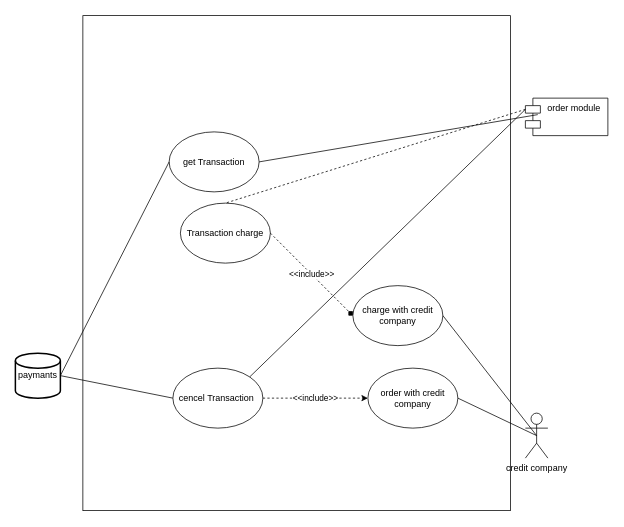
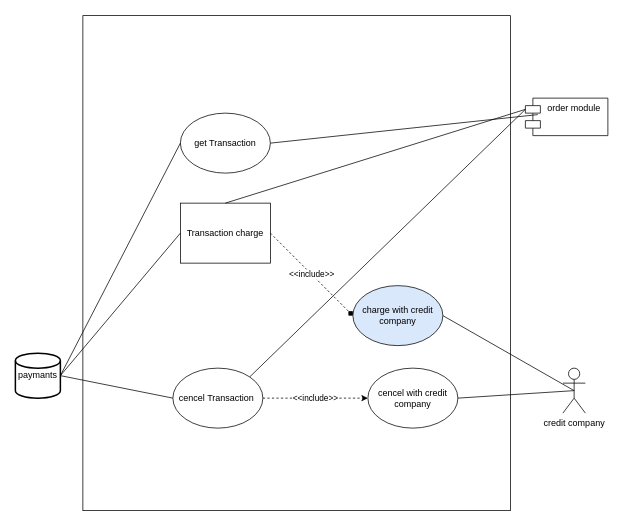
node "get Transaction": moved (214, 162) -> (225, 143)
edge "order module" -- "Transaction charge": style dashed -> solid
node "Transaction charge": shape ellipse -> rectangle
edge "Transaction charge" -- "paymants": added
node "charge with credit company": fillcolor #ffffff -> #dae8fc
node "order with credit company": label "order with credit company" -> "cencel with credit company"
node "credit company": moved (537, 435) -> (574, 390)
